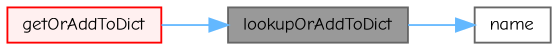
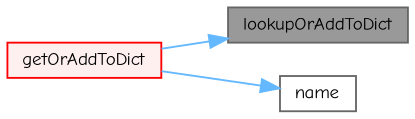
edge "lookupOrAddToDict" -> "name": now "getOrAddToDict" -> "name"
